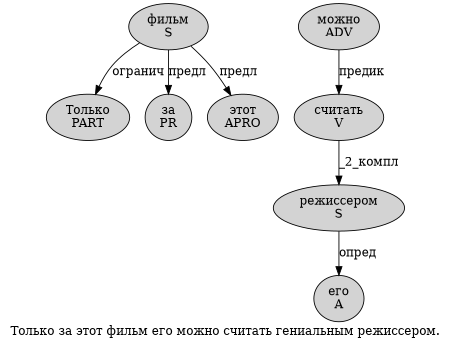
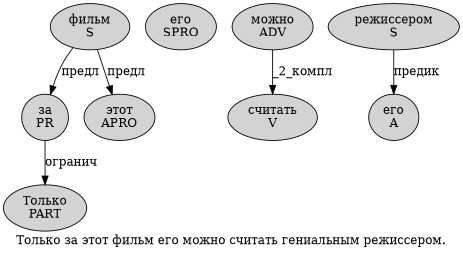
node "его SPRO": added
edge "фильм S" -> "Только PART": now "за PR" -> "Только PART"
edge "можно ADV" -> "считать V": label "предик" -> "_2_компл"
edge "считать V" -> "режиссером S": removed, label "_2_компл"
edge "режиссером S" -> "его A": label "опред" -> "предик"
